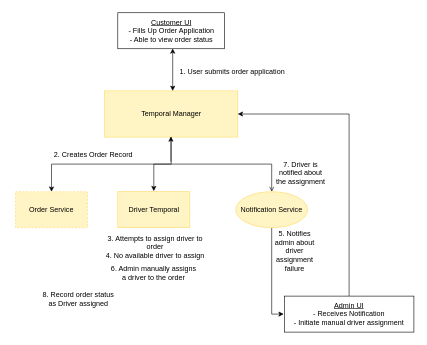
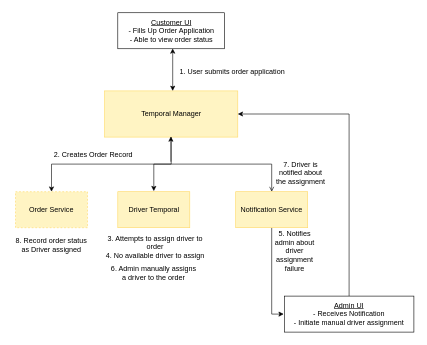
node "Notification Service": shape ellipse -> rectangle
node "8. Record order status as Driver assigned": moved (78, 299) -> (51, 245)
